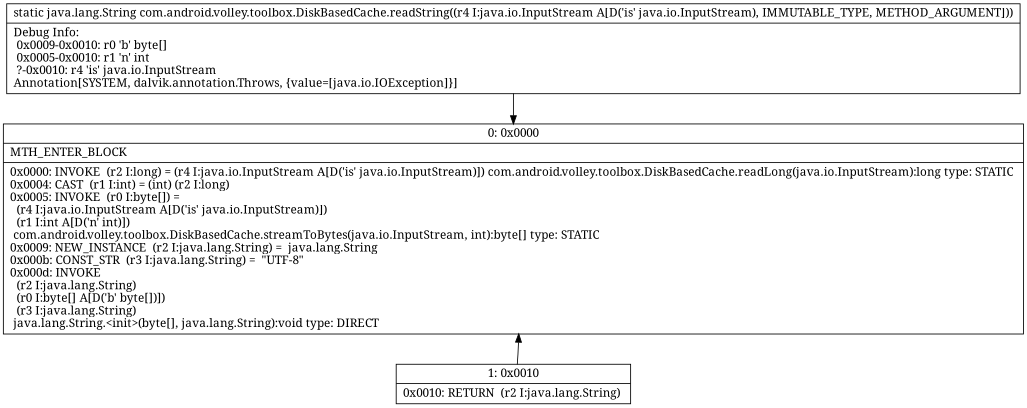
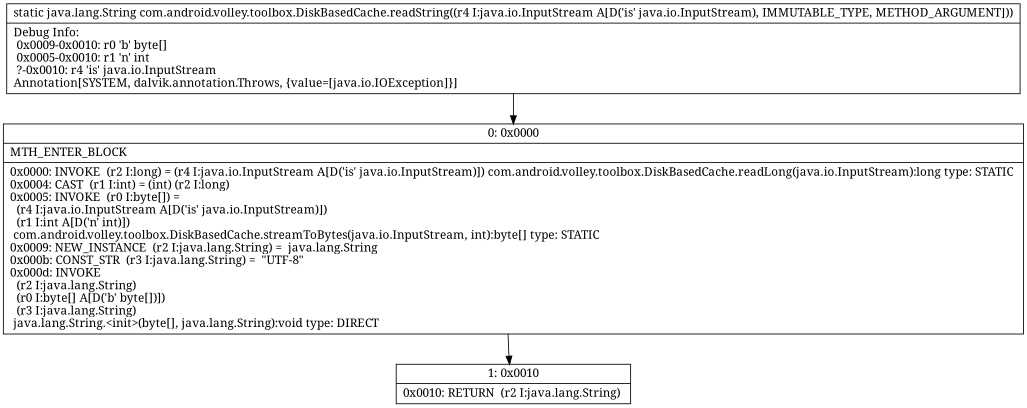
edge "1: 0x0010" -> "0: 0x0000": reversed
